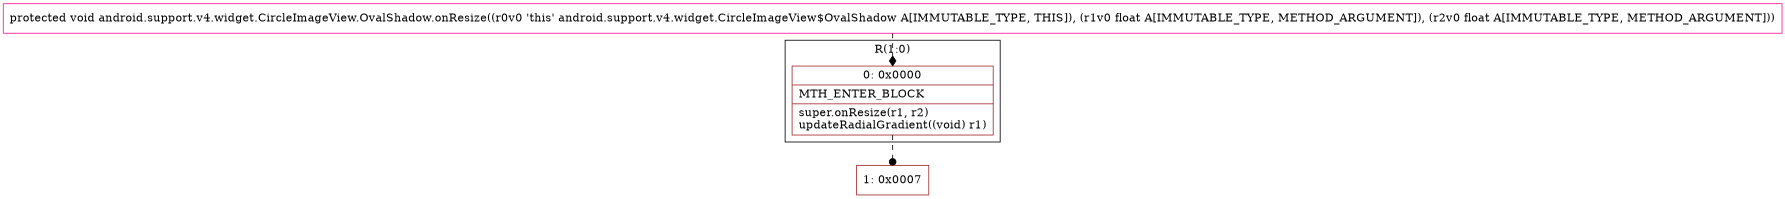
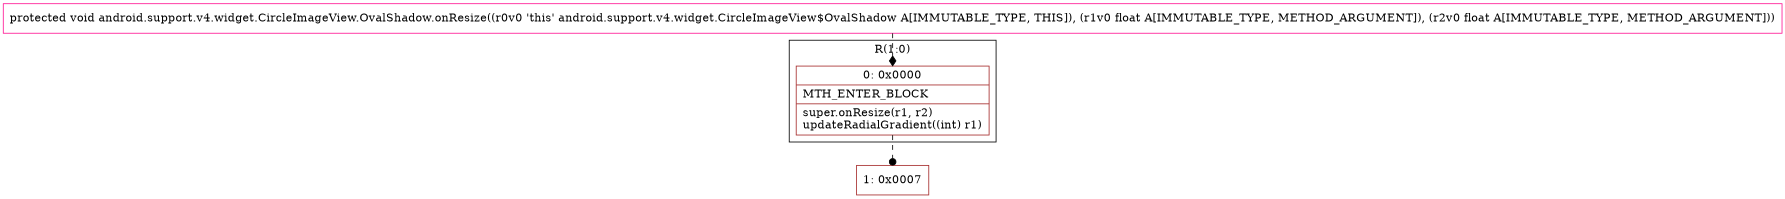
node "0: 0x0000": text "updateRadialGradient((void) r1)" -> "updateRadialGradient((int) r1)"
